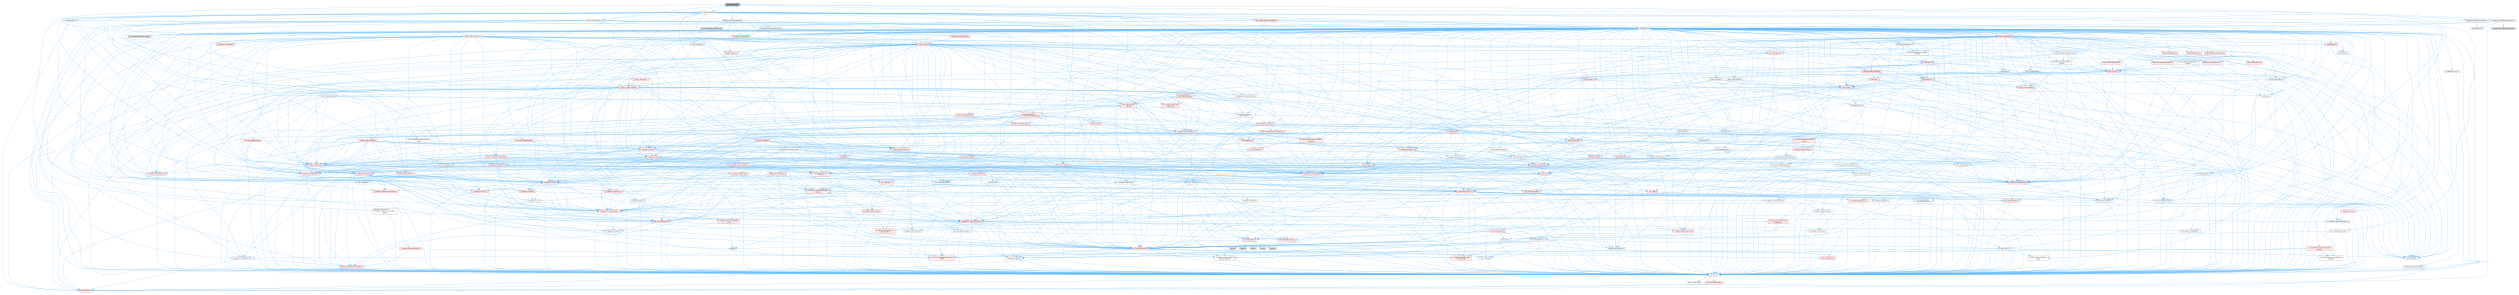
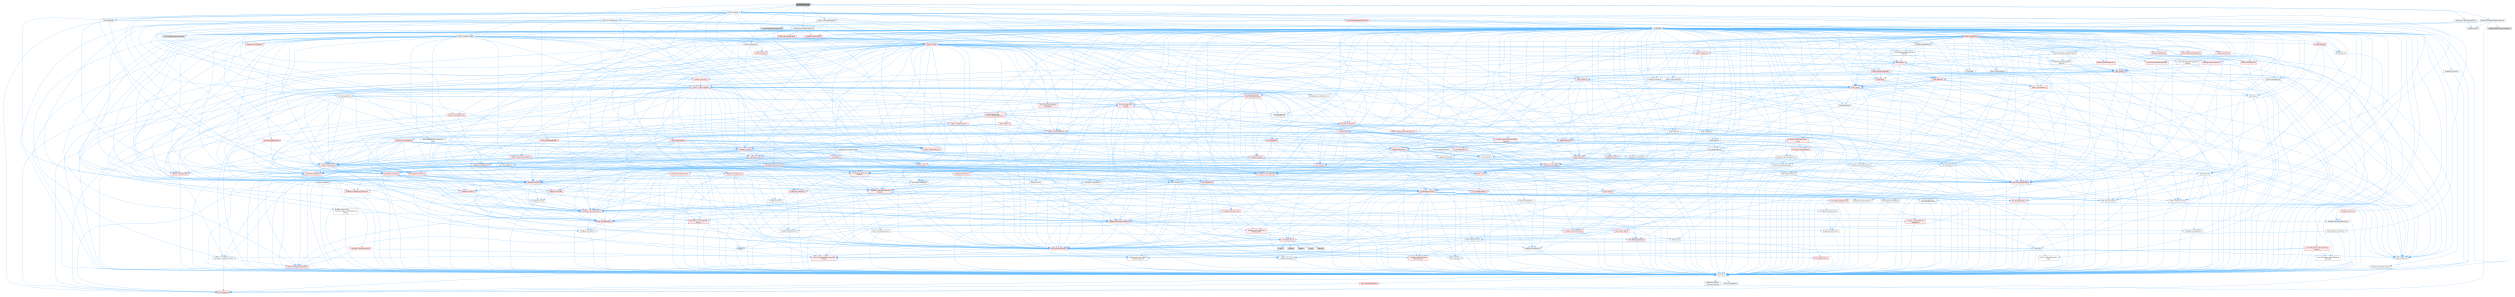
node "ProfilingDebugging /UMemoryDefines.h": added
